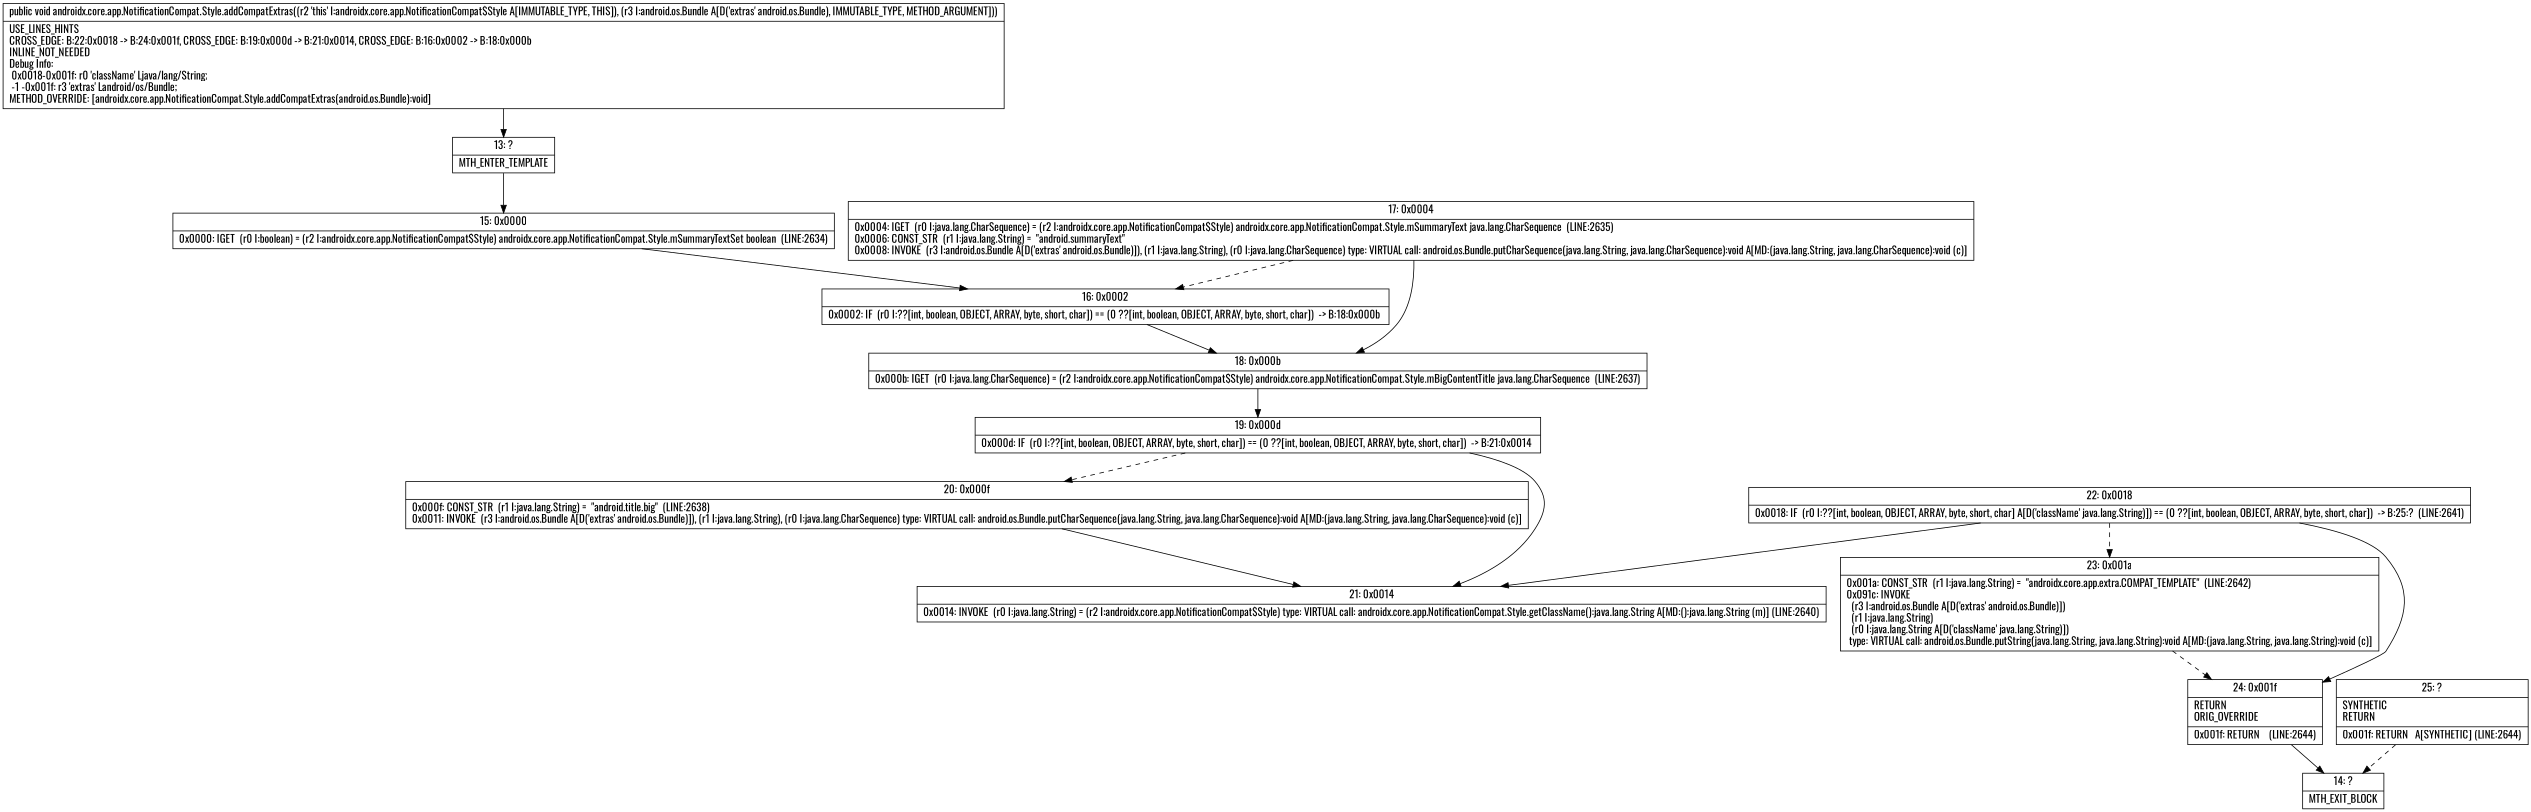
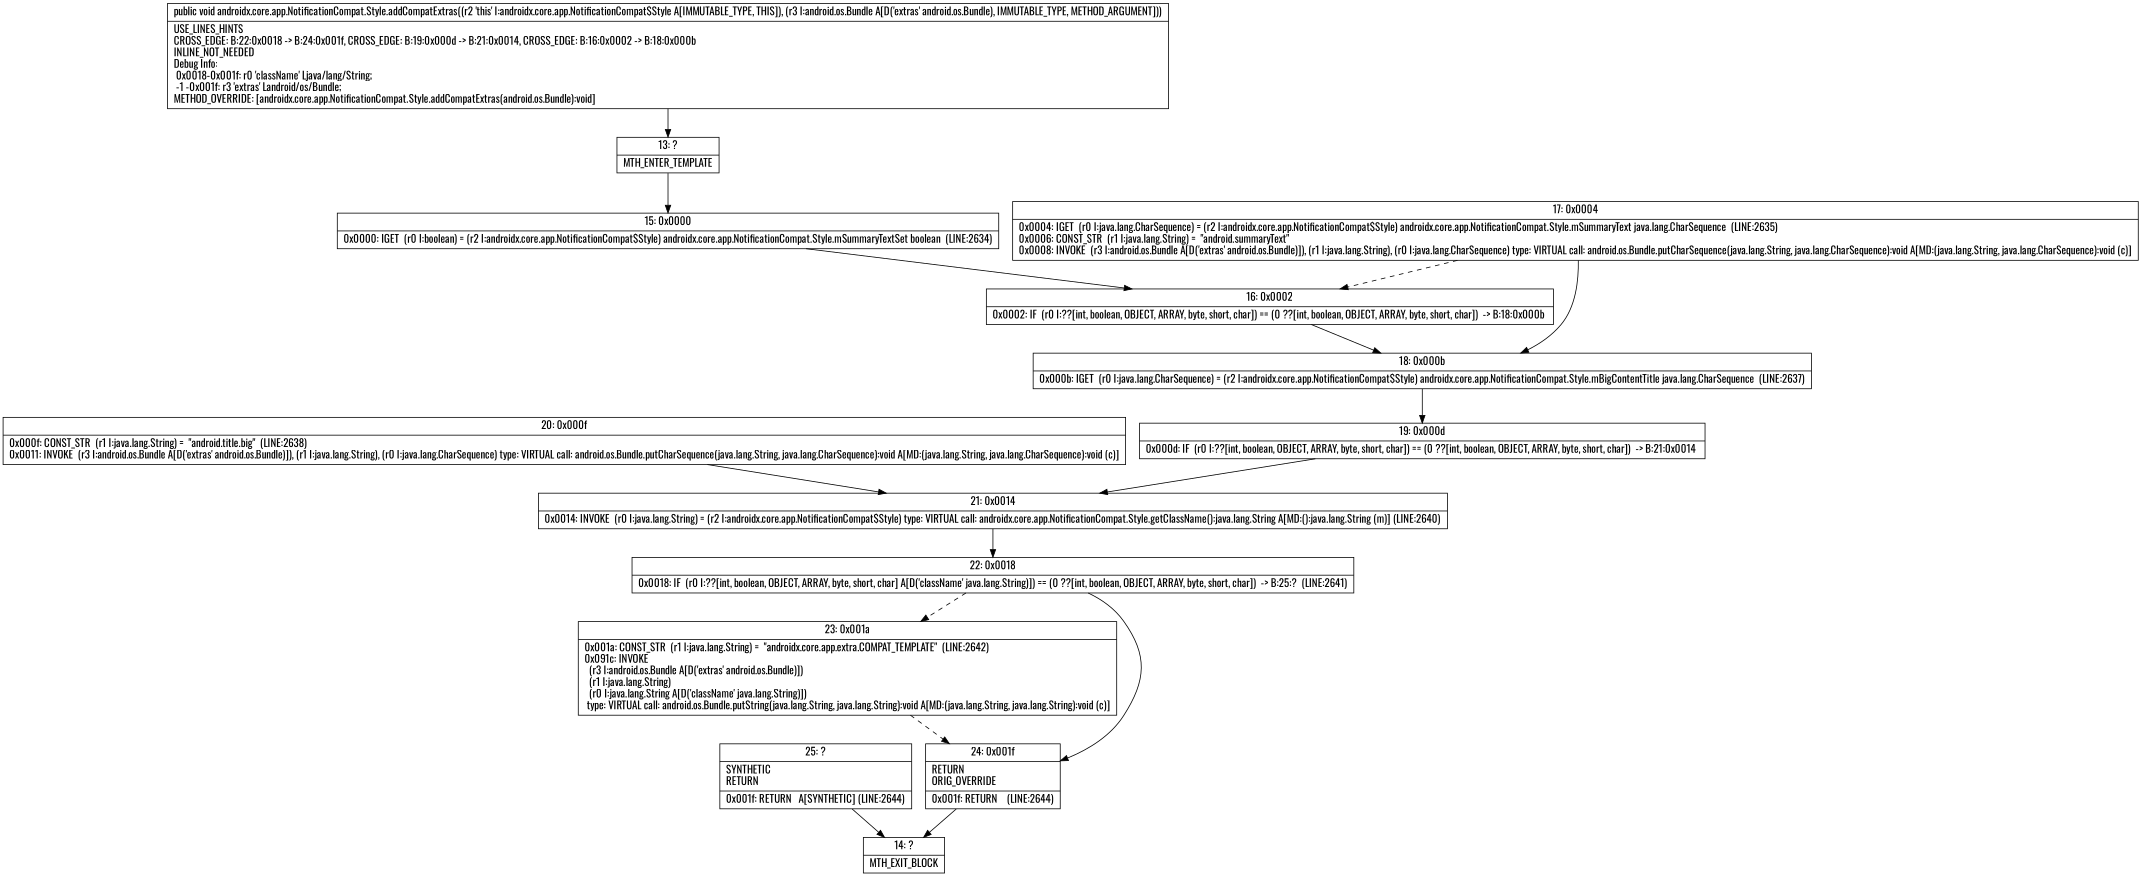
edge "19: 0x000d" -> "20: 0x000f": removed
edge "22: 0x0018" -> "21: 0x0014": reversed
edge "25: ?" -> "14: ?": style dashed -> solid
